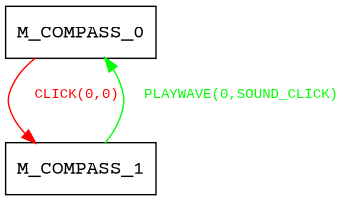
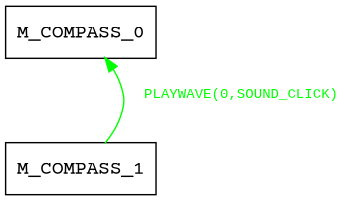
edge "M_COMPASS_0" -> "M_COMPASS_1": removed, label "CLICK(0,0)"
